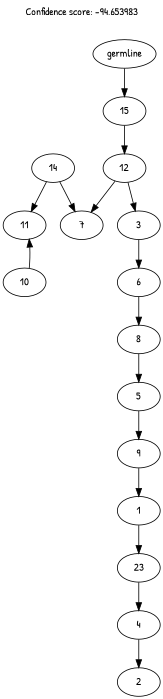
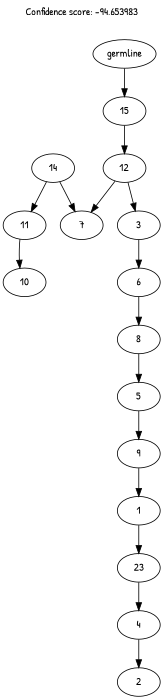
edge "10" -> "11": reversed
